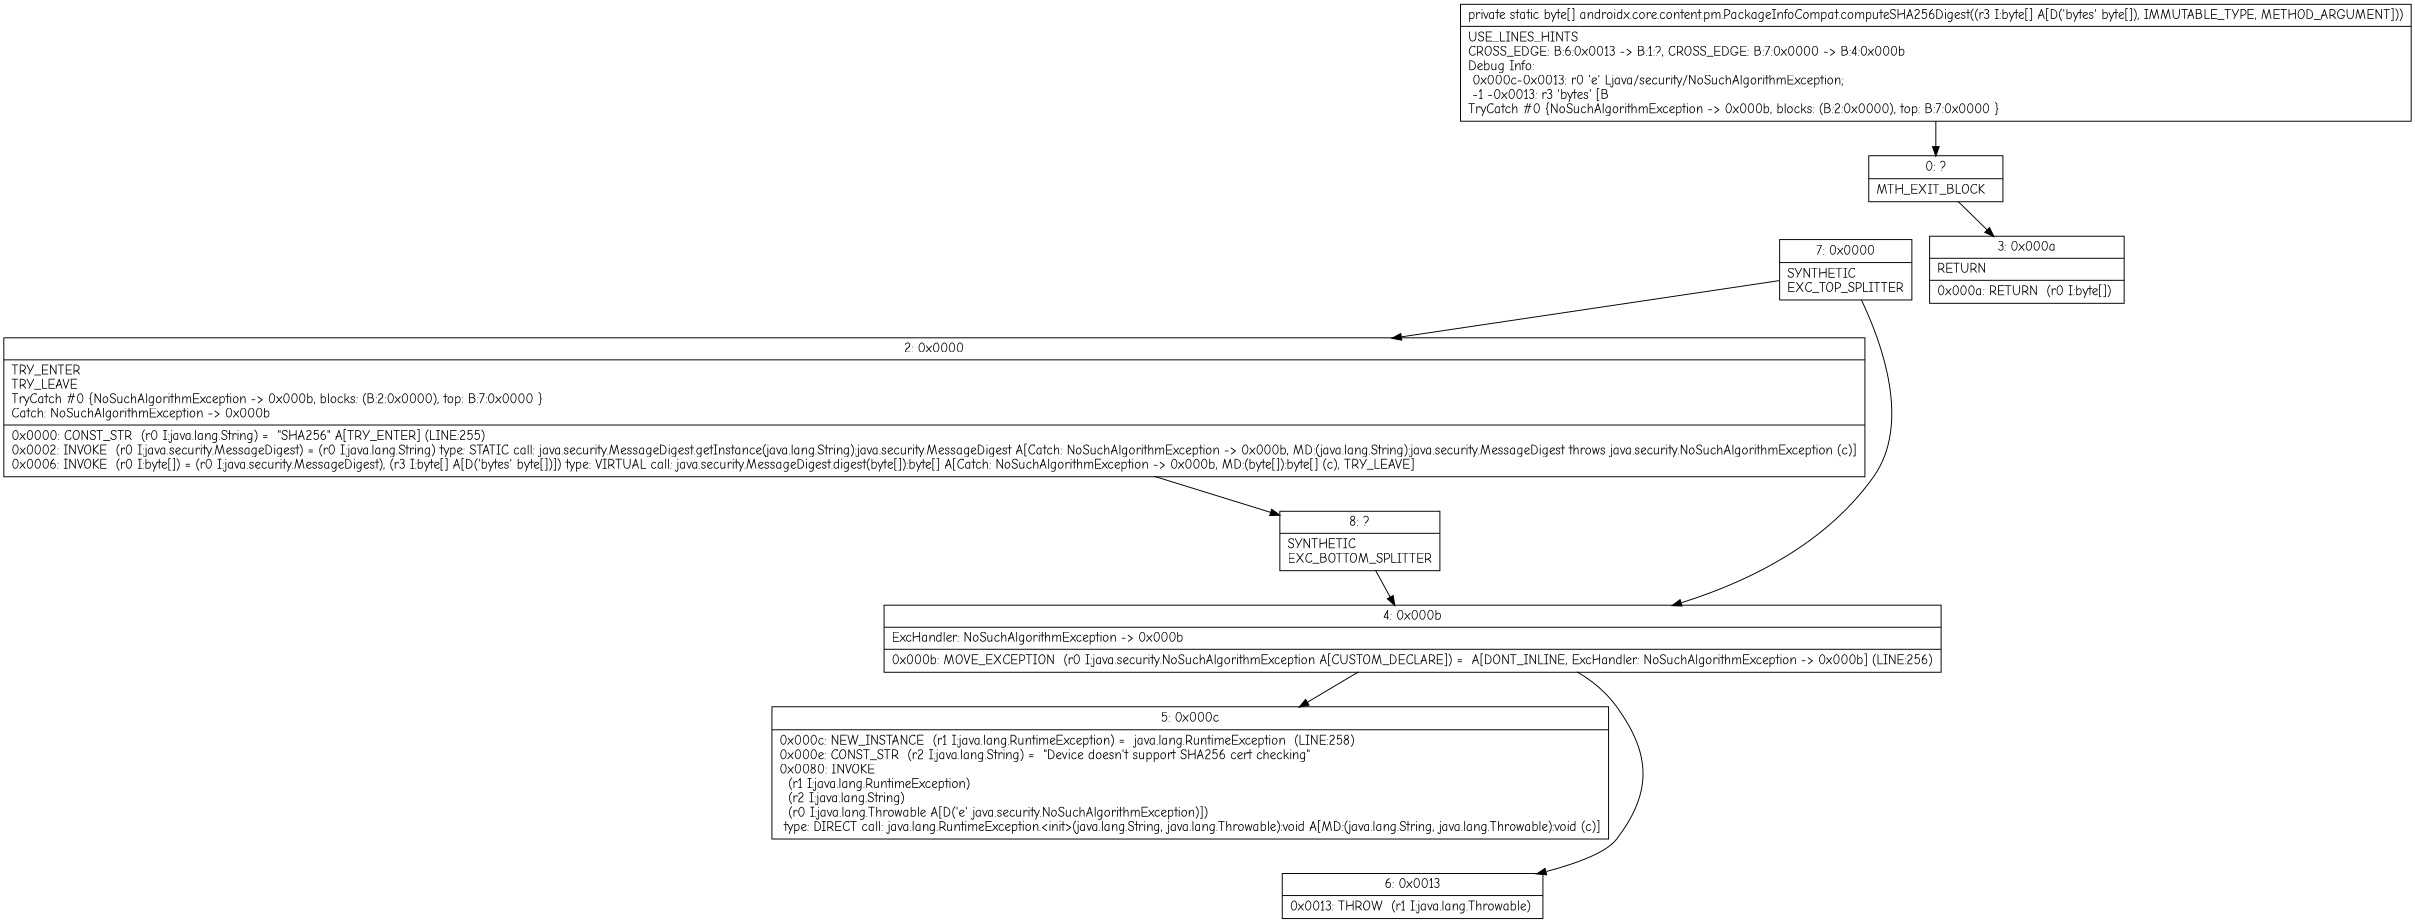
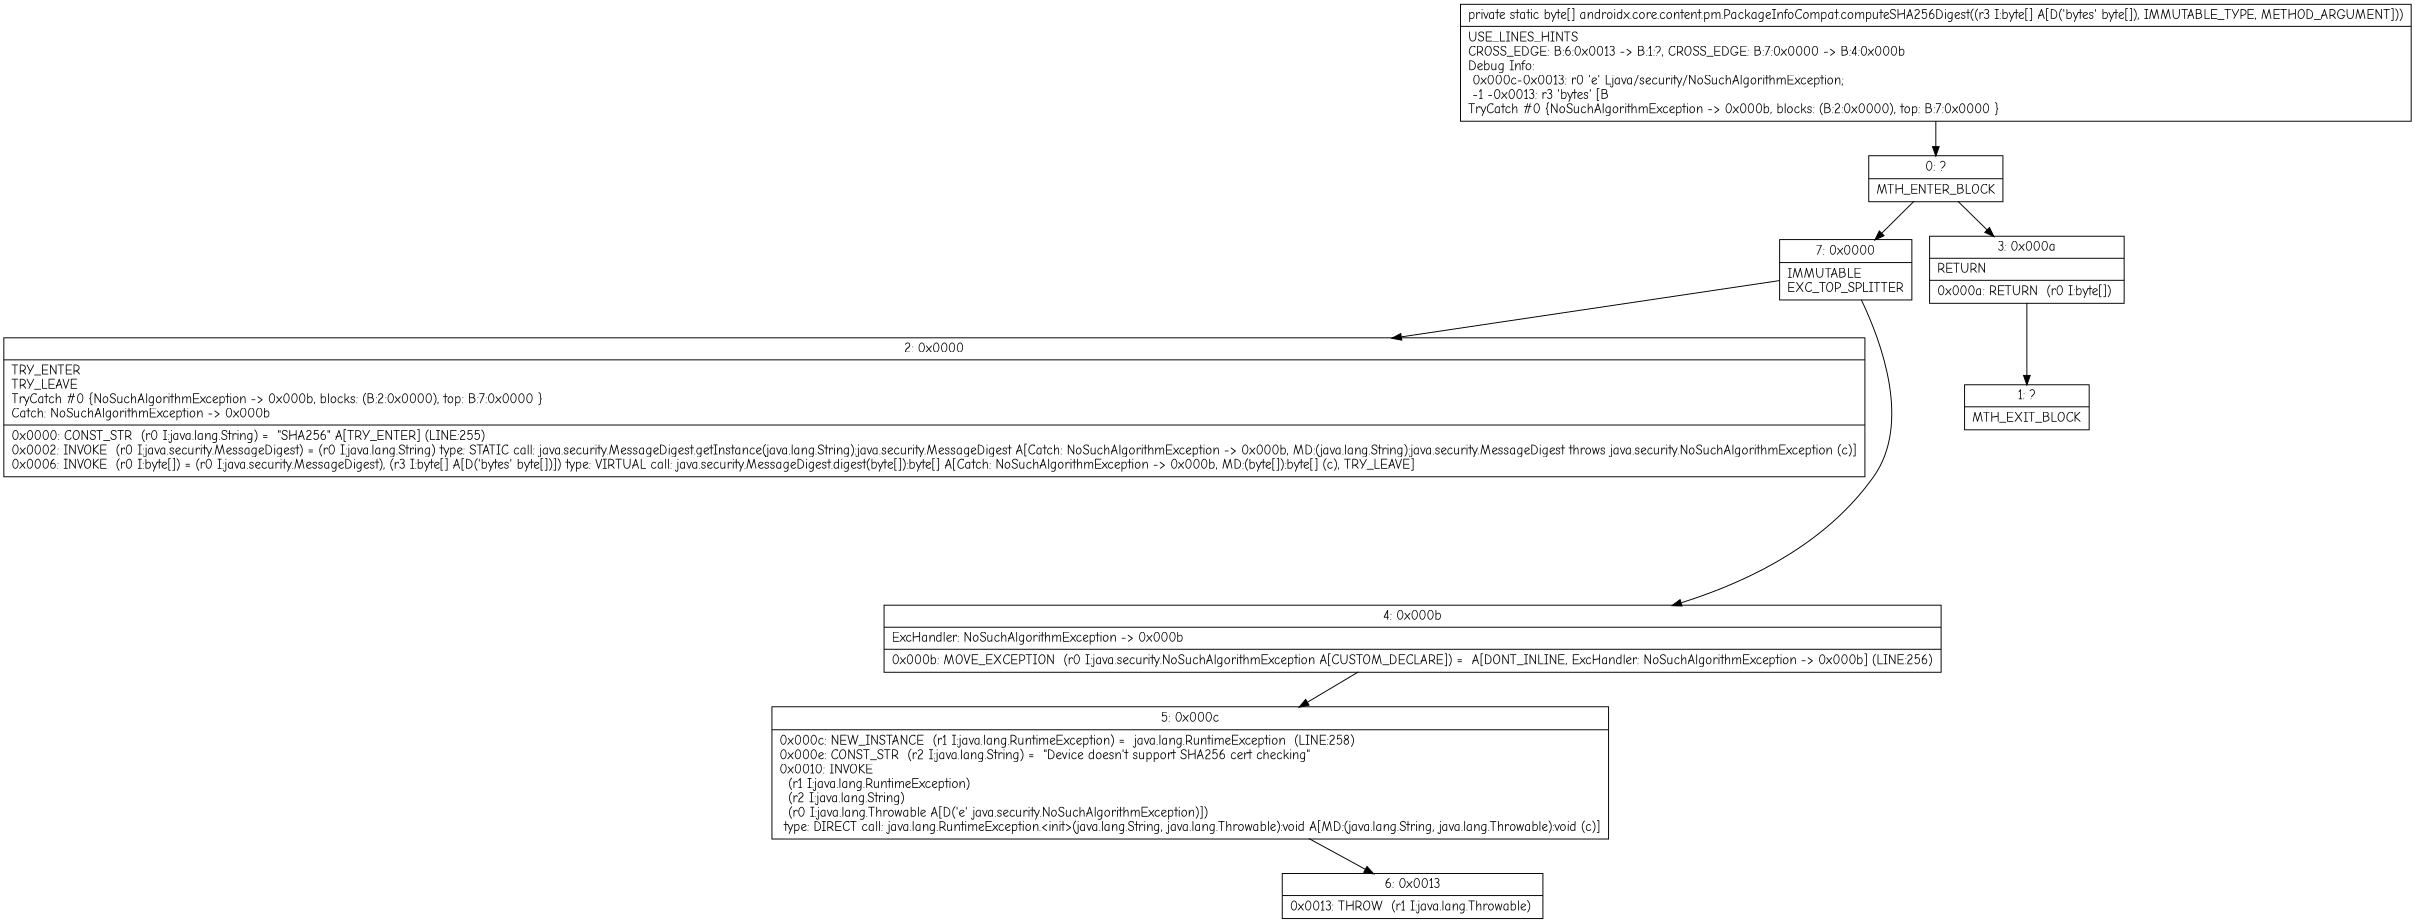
node "0: ?": text "MTH_EXIT_BLOCK" -> "MTH_ENTER_BLOCK"
edge "0: ?" -> "7: 0x0000": added
node "7: 0x0000": text "SYNTHETIC" -> "IMMUTABLE"
node "1: ?": added
node "8: ?": removed
node "5: 0x000c": text "0x0080: INVOKE" -> "0x0010: INVOKE"
edge "4: 0x000b" -> "6: 0x0013": now "5: 0x000c" -> "6: 0x0013"
